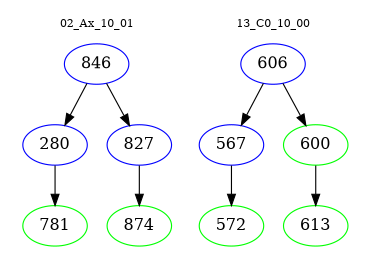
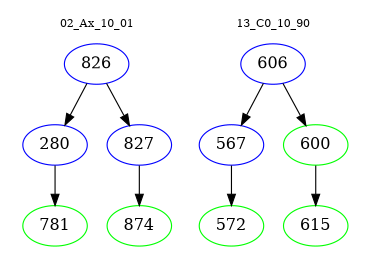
cluster "13_C0_10_00": label "13_C0_10_00" -> "13_C0_10_90"
node "846": label "846" -> "826"
node "613": label "613" -> "615"
